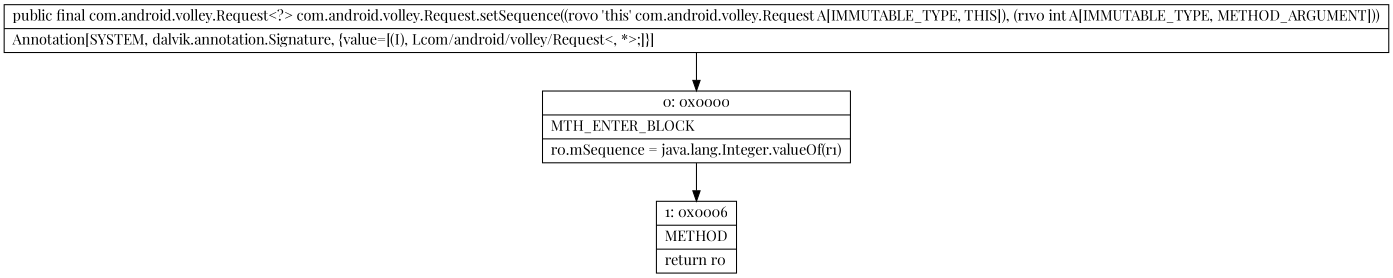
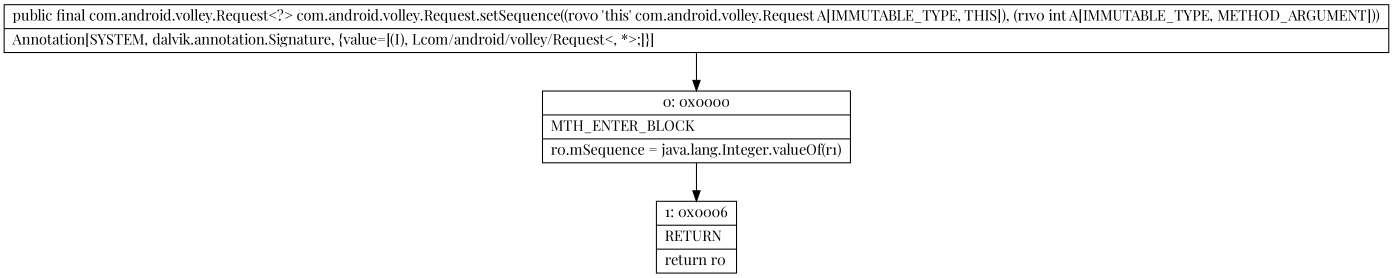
node "1: 0x0006": text "METHOD" -> "RETURN"
